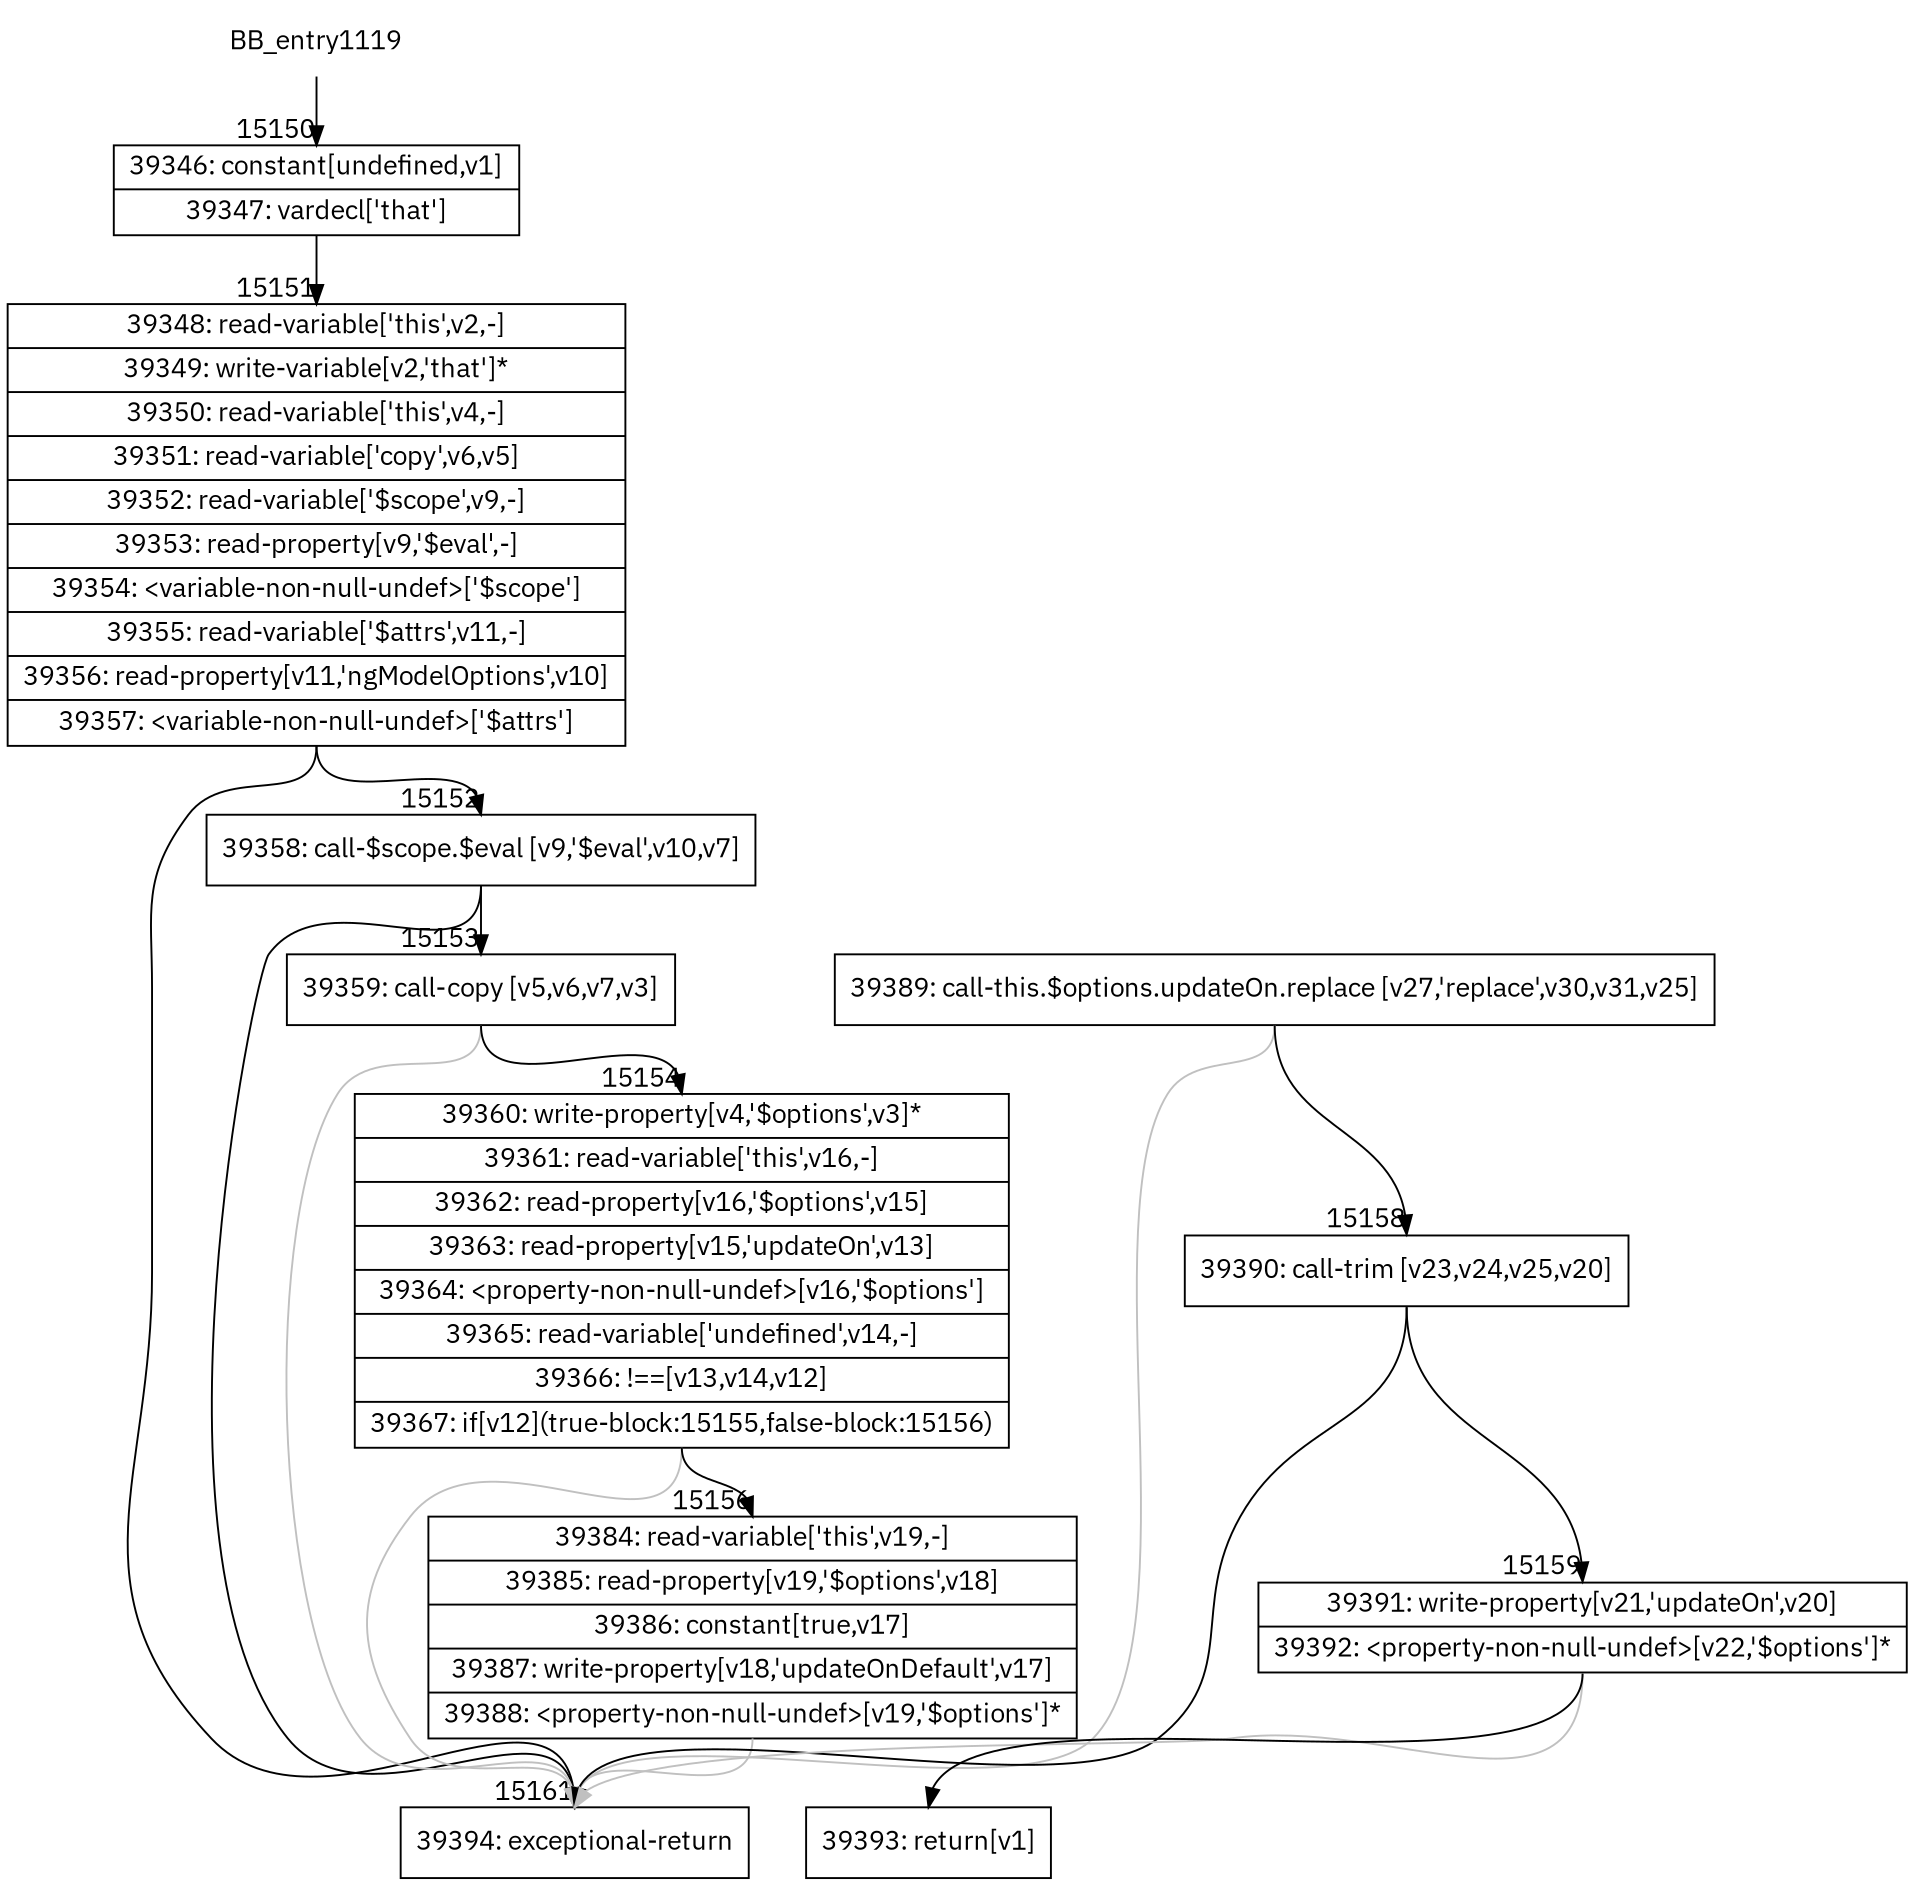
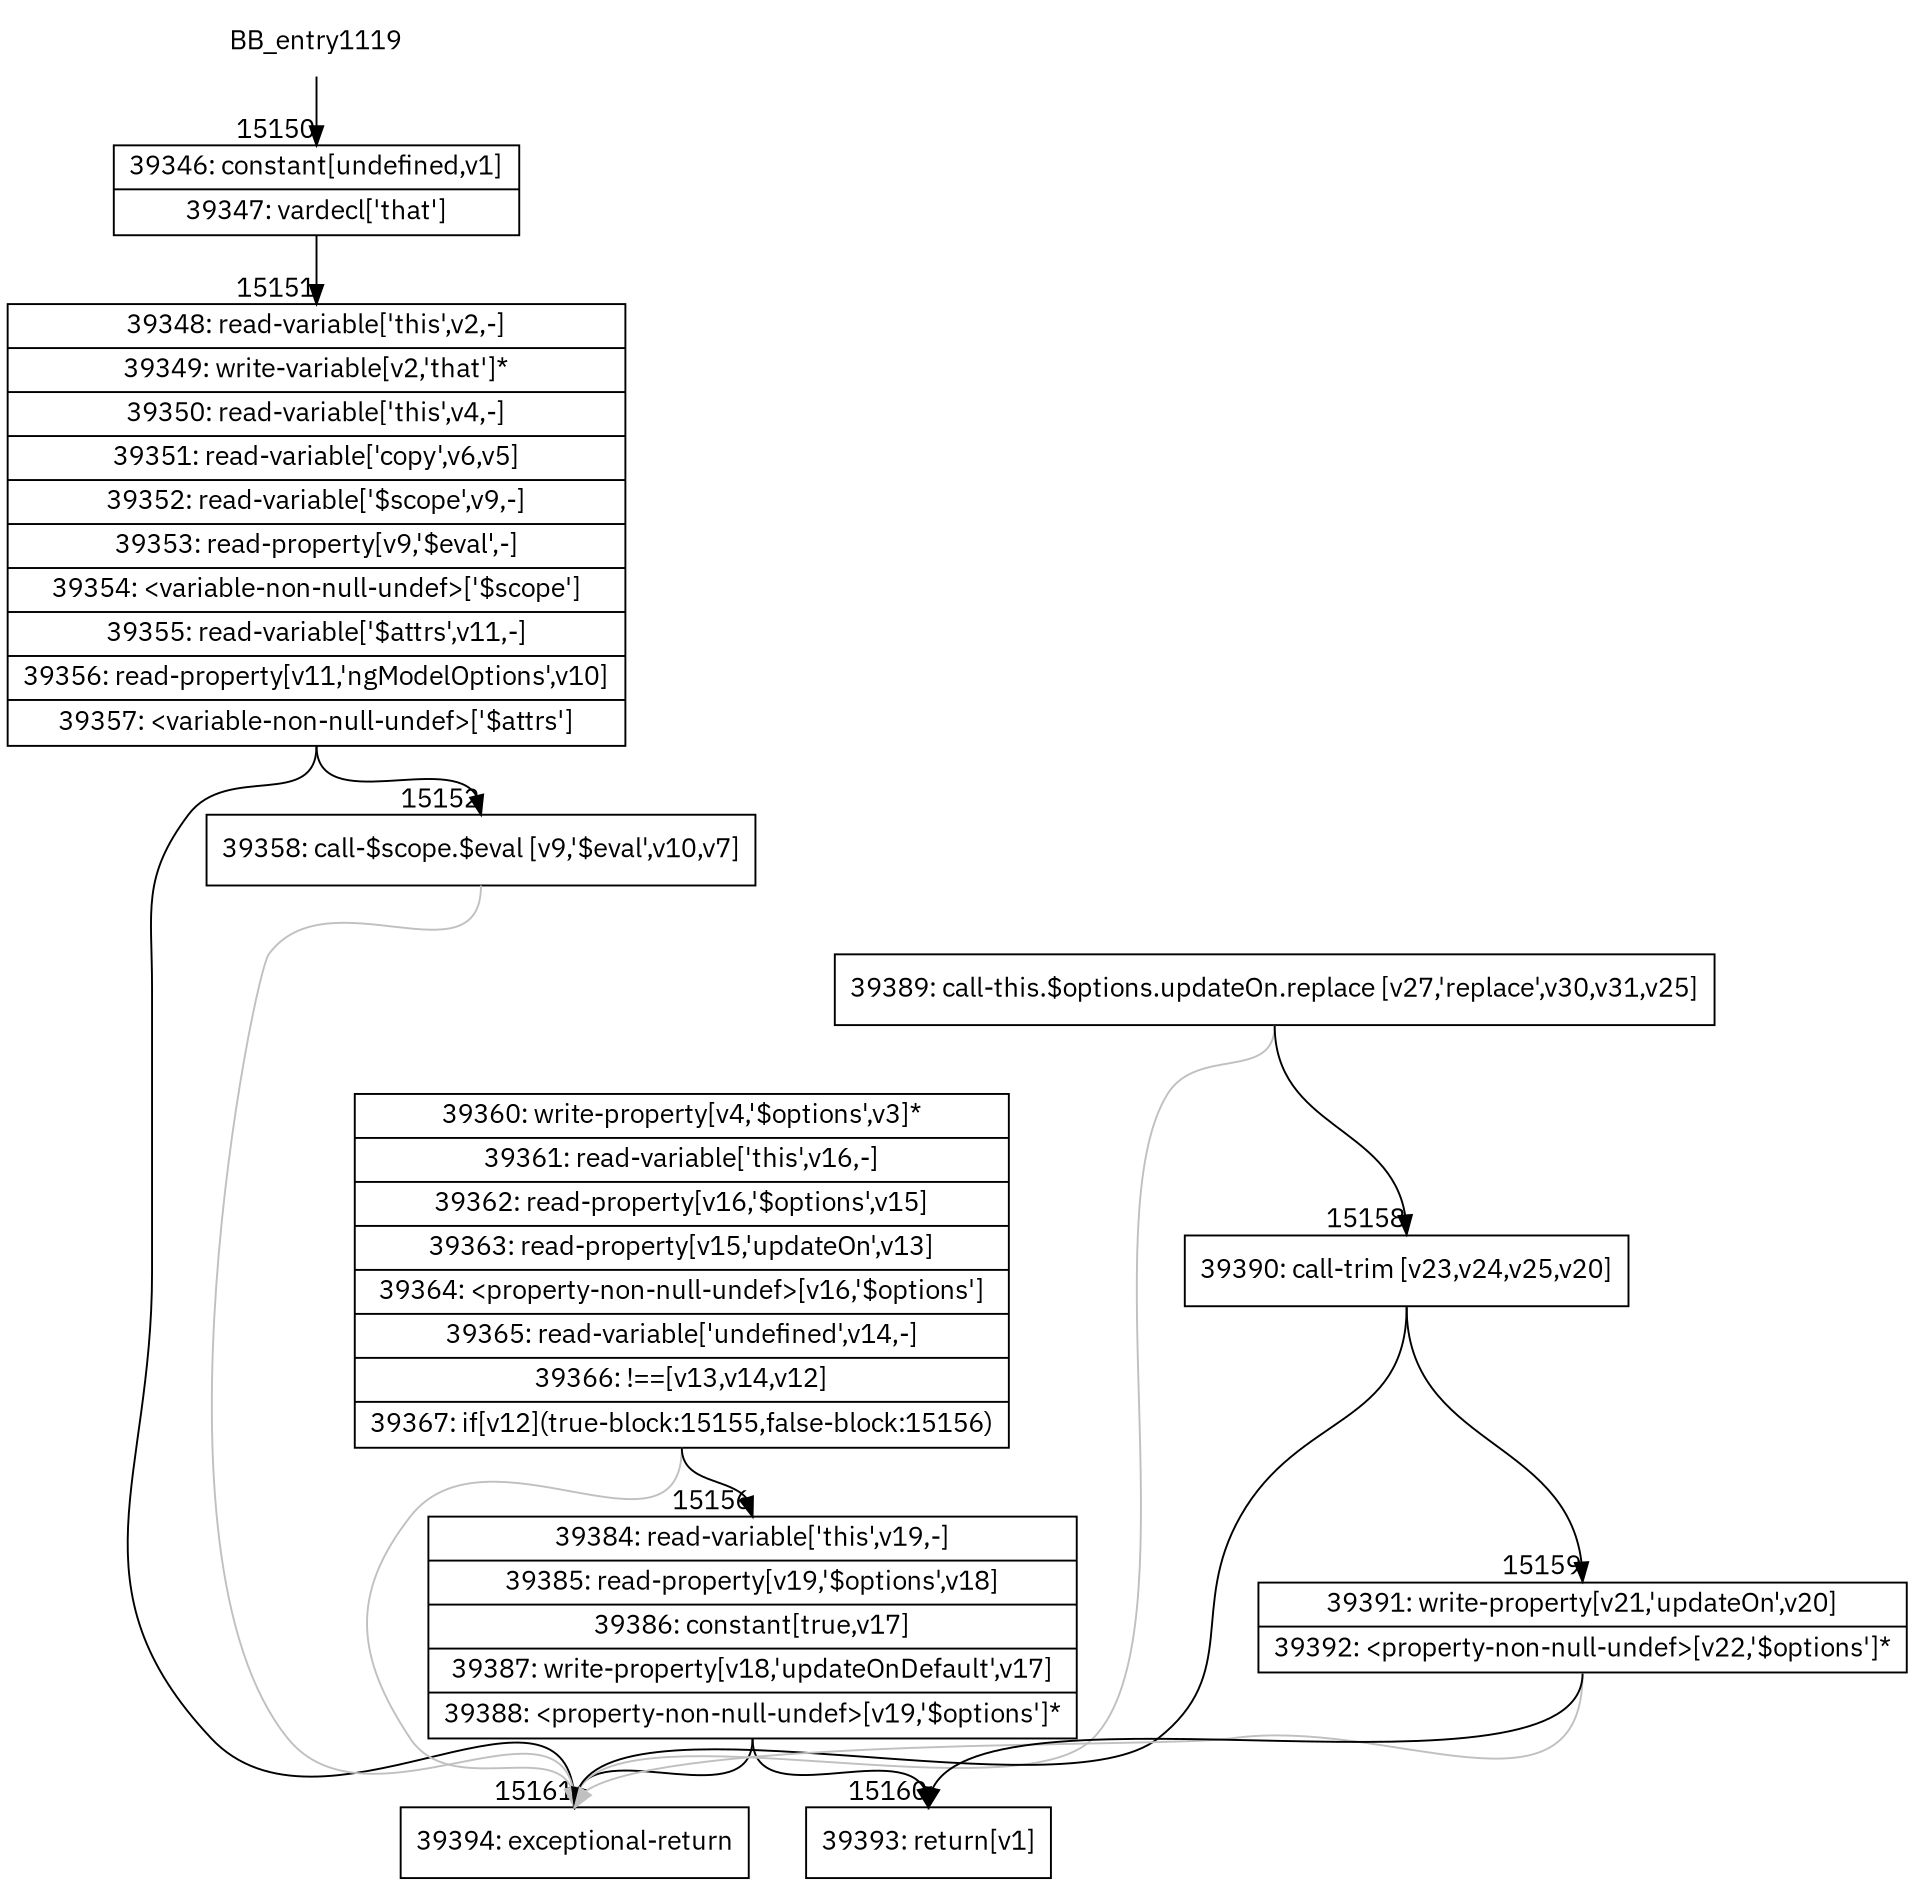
node "39359: call-copy [v5,v6,v7,v3]": removed
edge "39358: call-$scope.$eval [v9,'$eval',v10,v7]" -> "39394: exceptional-return": color black -> gray
edge "39384: read-variable['this',v19,-]" -> "39393: return[v1]": added
edge "39384: read-variable['this',v19,-]" -> "39394: exceptional-return": color gray -> black
